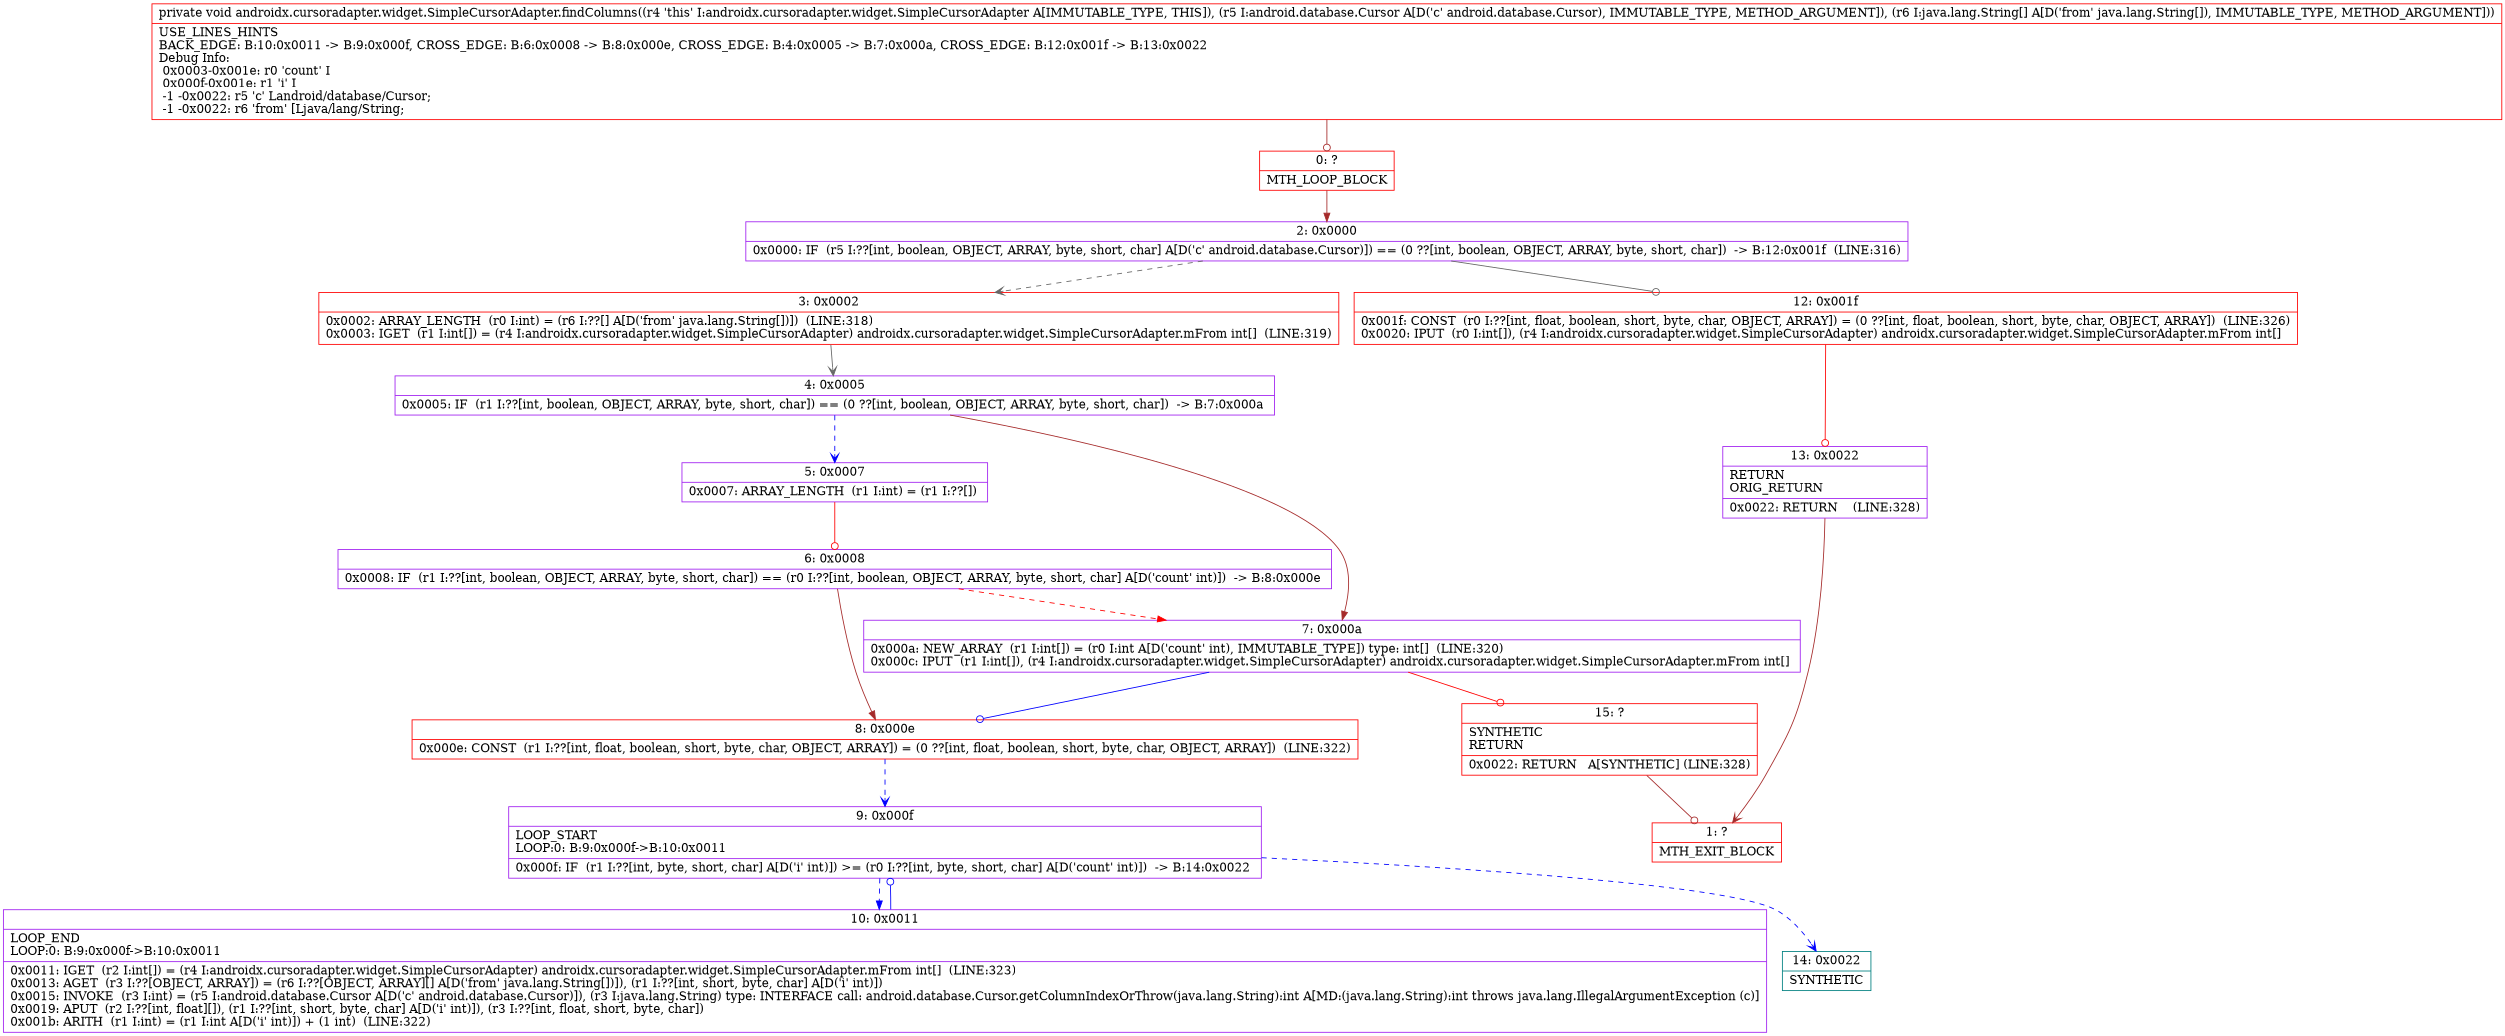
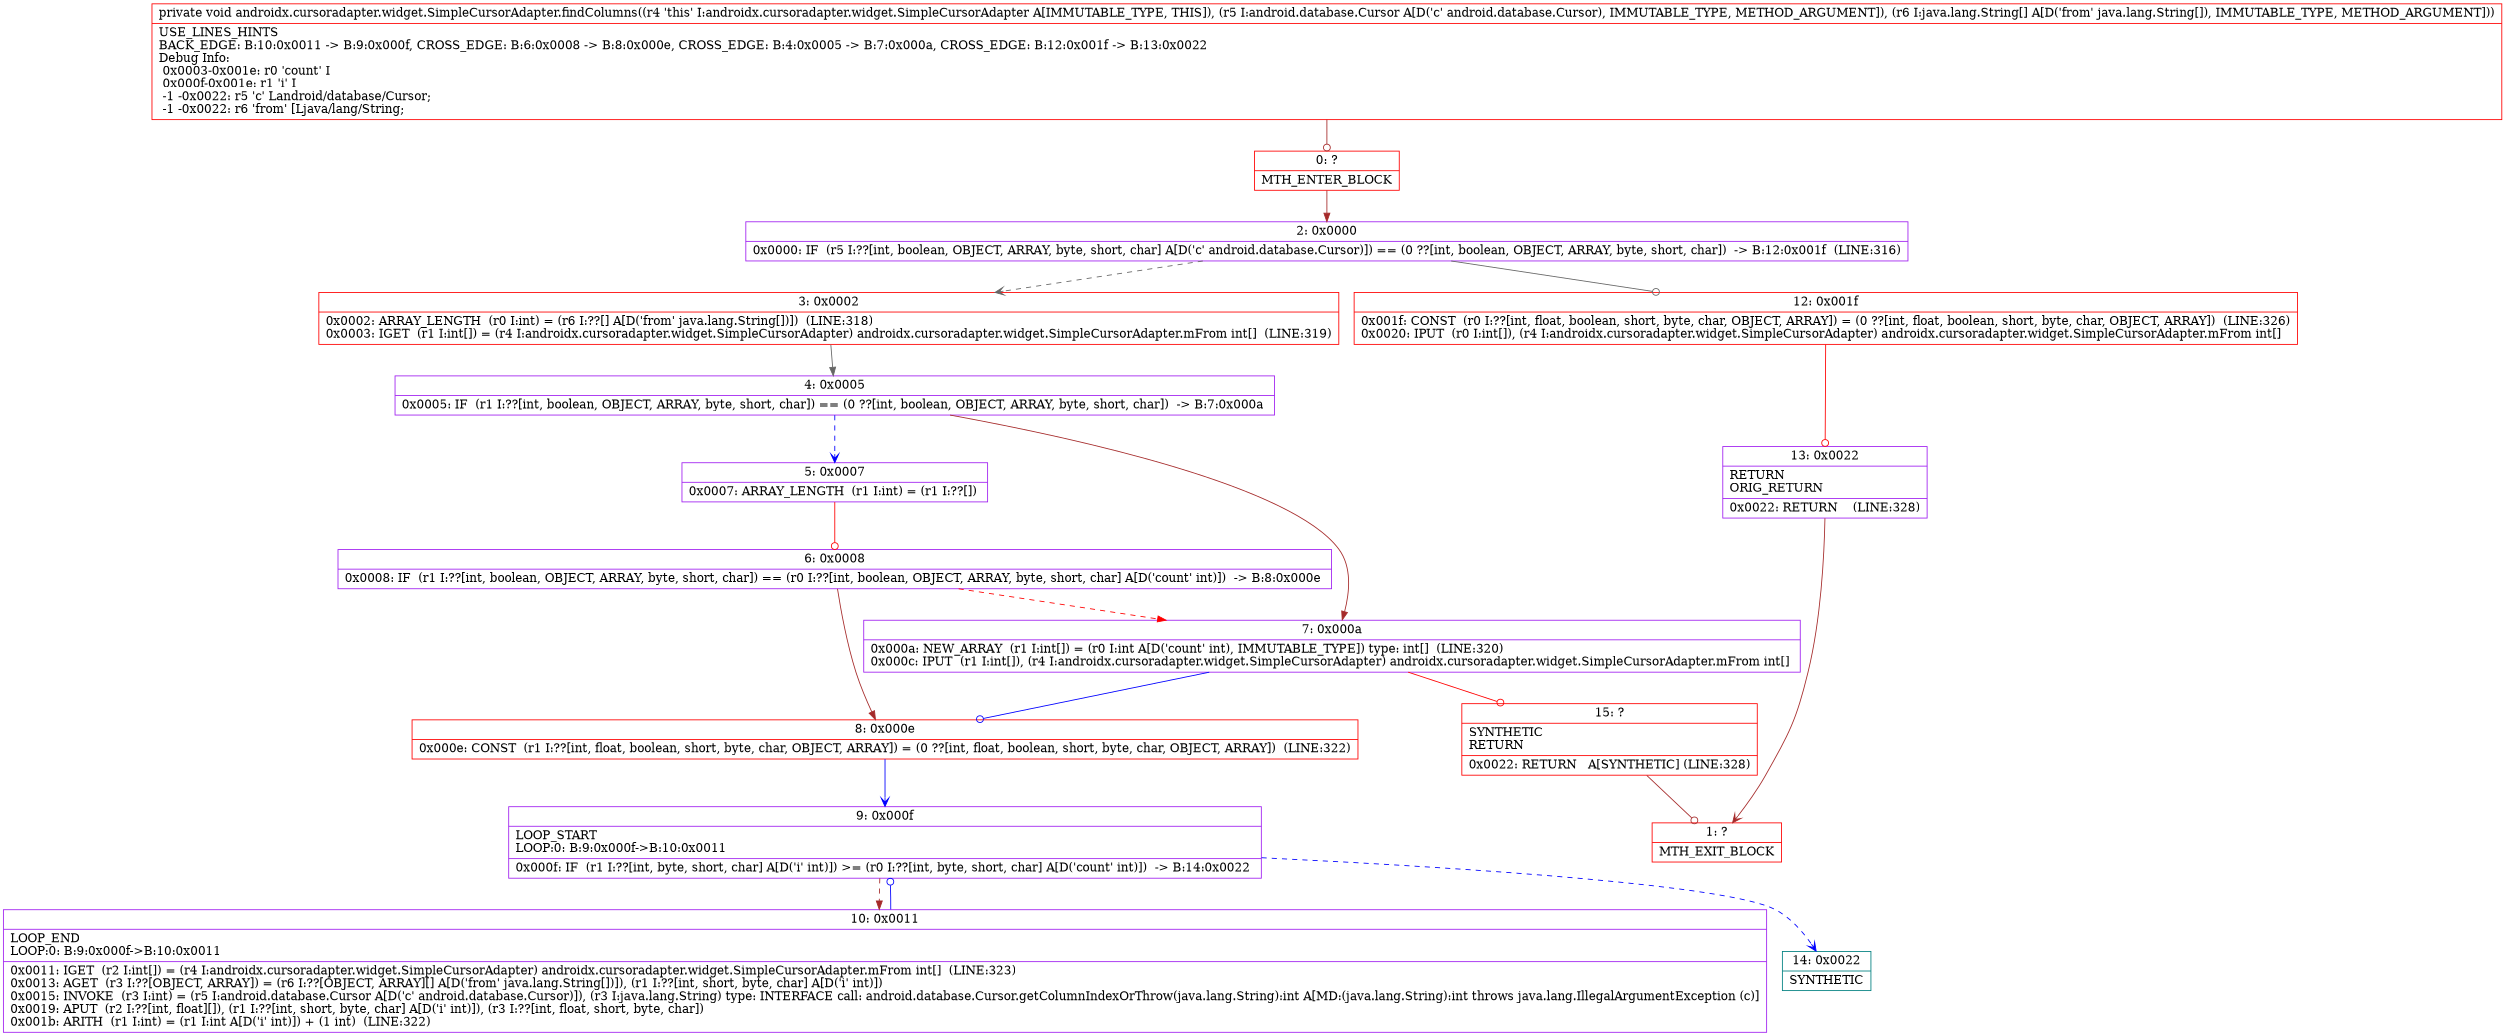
node "0: ?": text "MTH_LOOP_BLOCK" -> "MTH_ENTER_BLOCK"
edge "3: 0x0002" -> "4: 0x0005": arrowhead vee -> normal
edge "8: 0x000e" -> "9: 0x000f": style dashed -> solid
edge "9: 0x000f" -> "10: 0x0011": color blue -> brown
